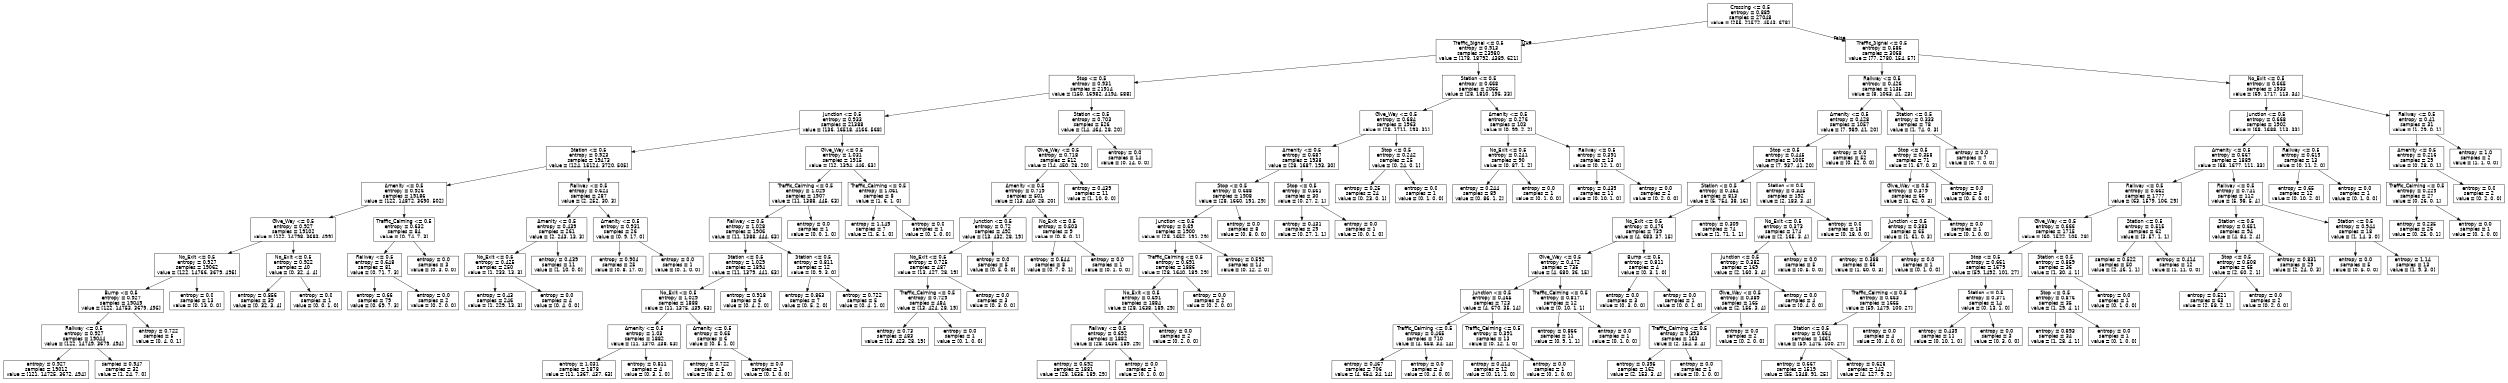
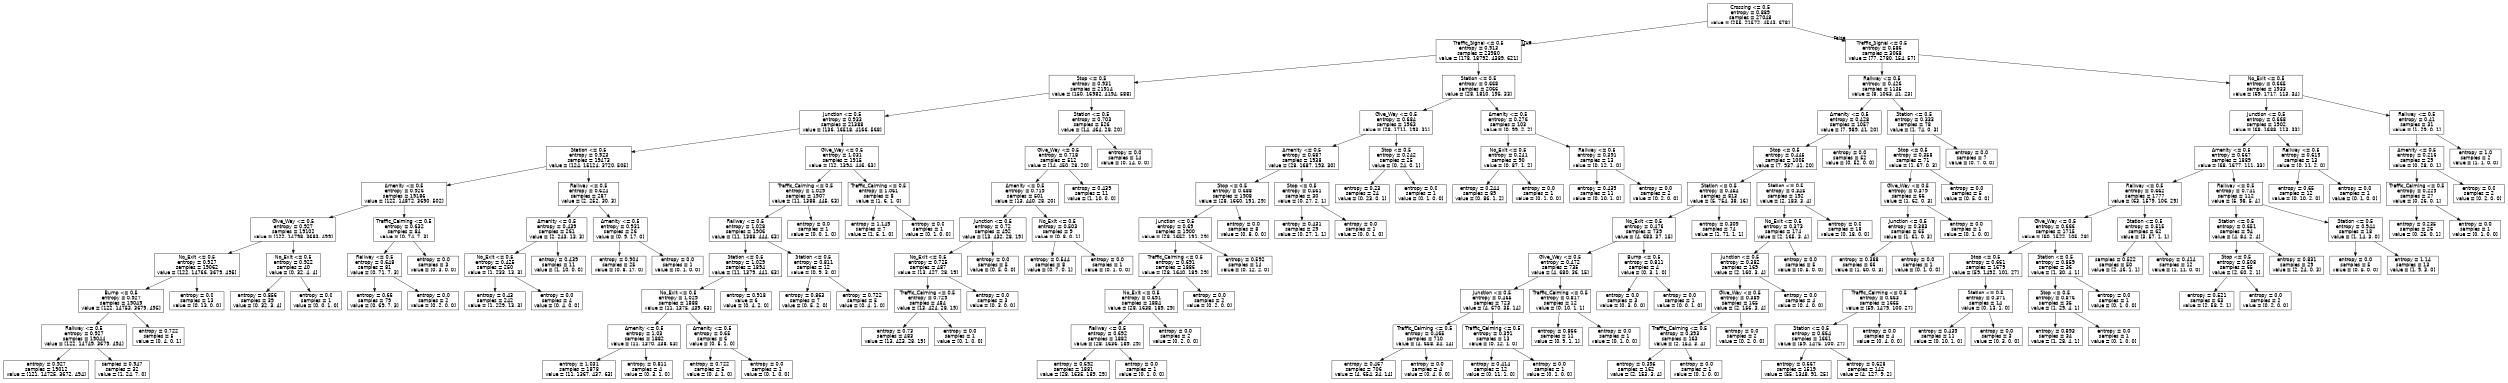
node "entropy = 0.25 samples = 24 value = [0, 23, 0, 1]": label "entropy = 0.25 samples = 24 value = [0, 23, 0, 1]" -> "entropy = 0.23 samples = 24 value = [0, 23, 0, 1]"
node "entropy = 0.43 samples = 246 value = [1, 229, 13, 3]": label "entropy = 0.43 samples = 246 value = [1, 229, 13, 3]" -> "entropy = 0.43 samples = 242 value = [1, 229, 13, 3]"
node "entropy = 0.918 samples = 6 value = [0, 4, 2, 0]": label "entropy = 0.918 samples = 6 value = [0, 4, 2, 0]" -> "entropy = 0.918 value = 6 value = [0, 4, 2, 0]"
